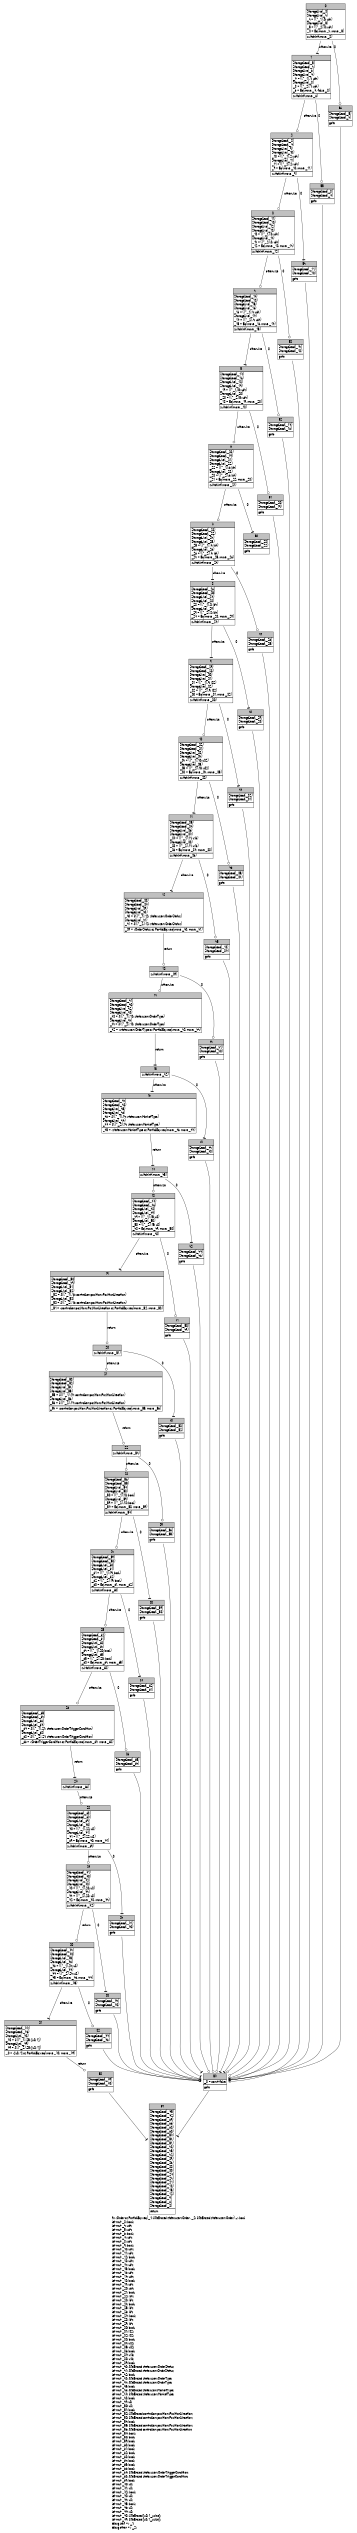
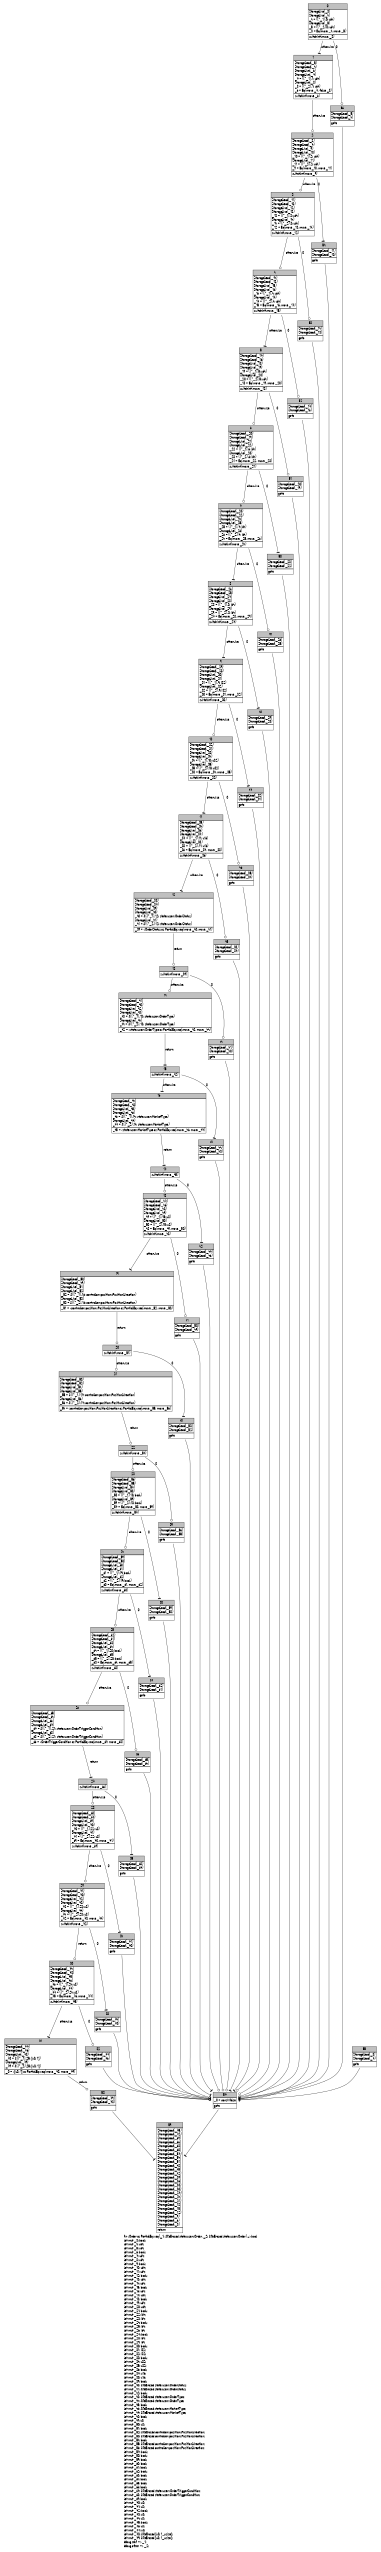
edge "1" -> "55": removed, label "0"
node "45": text "StorageDead(_18)" -> "StorageDead(_38)"
edge "50" -> "57": added
node "35": added
